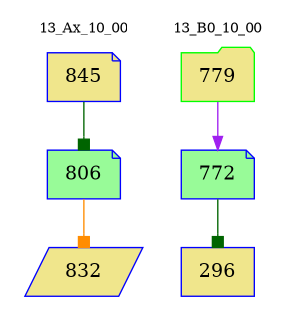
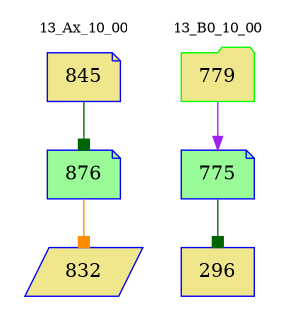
node "806": label "806" -> "876"
node "772": label "772" -> "775"
